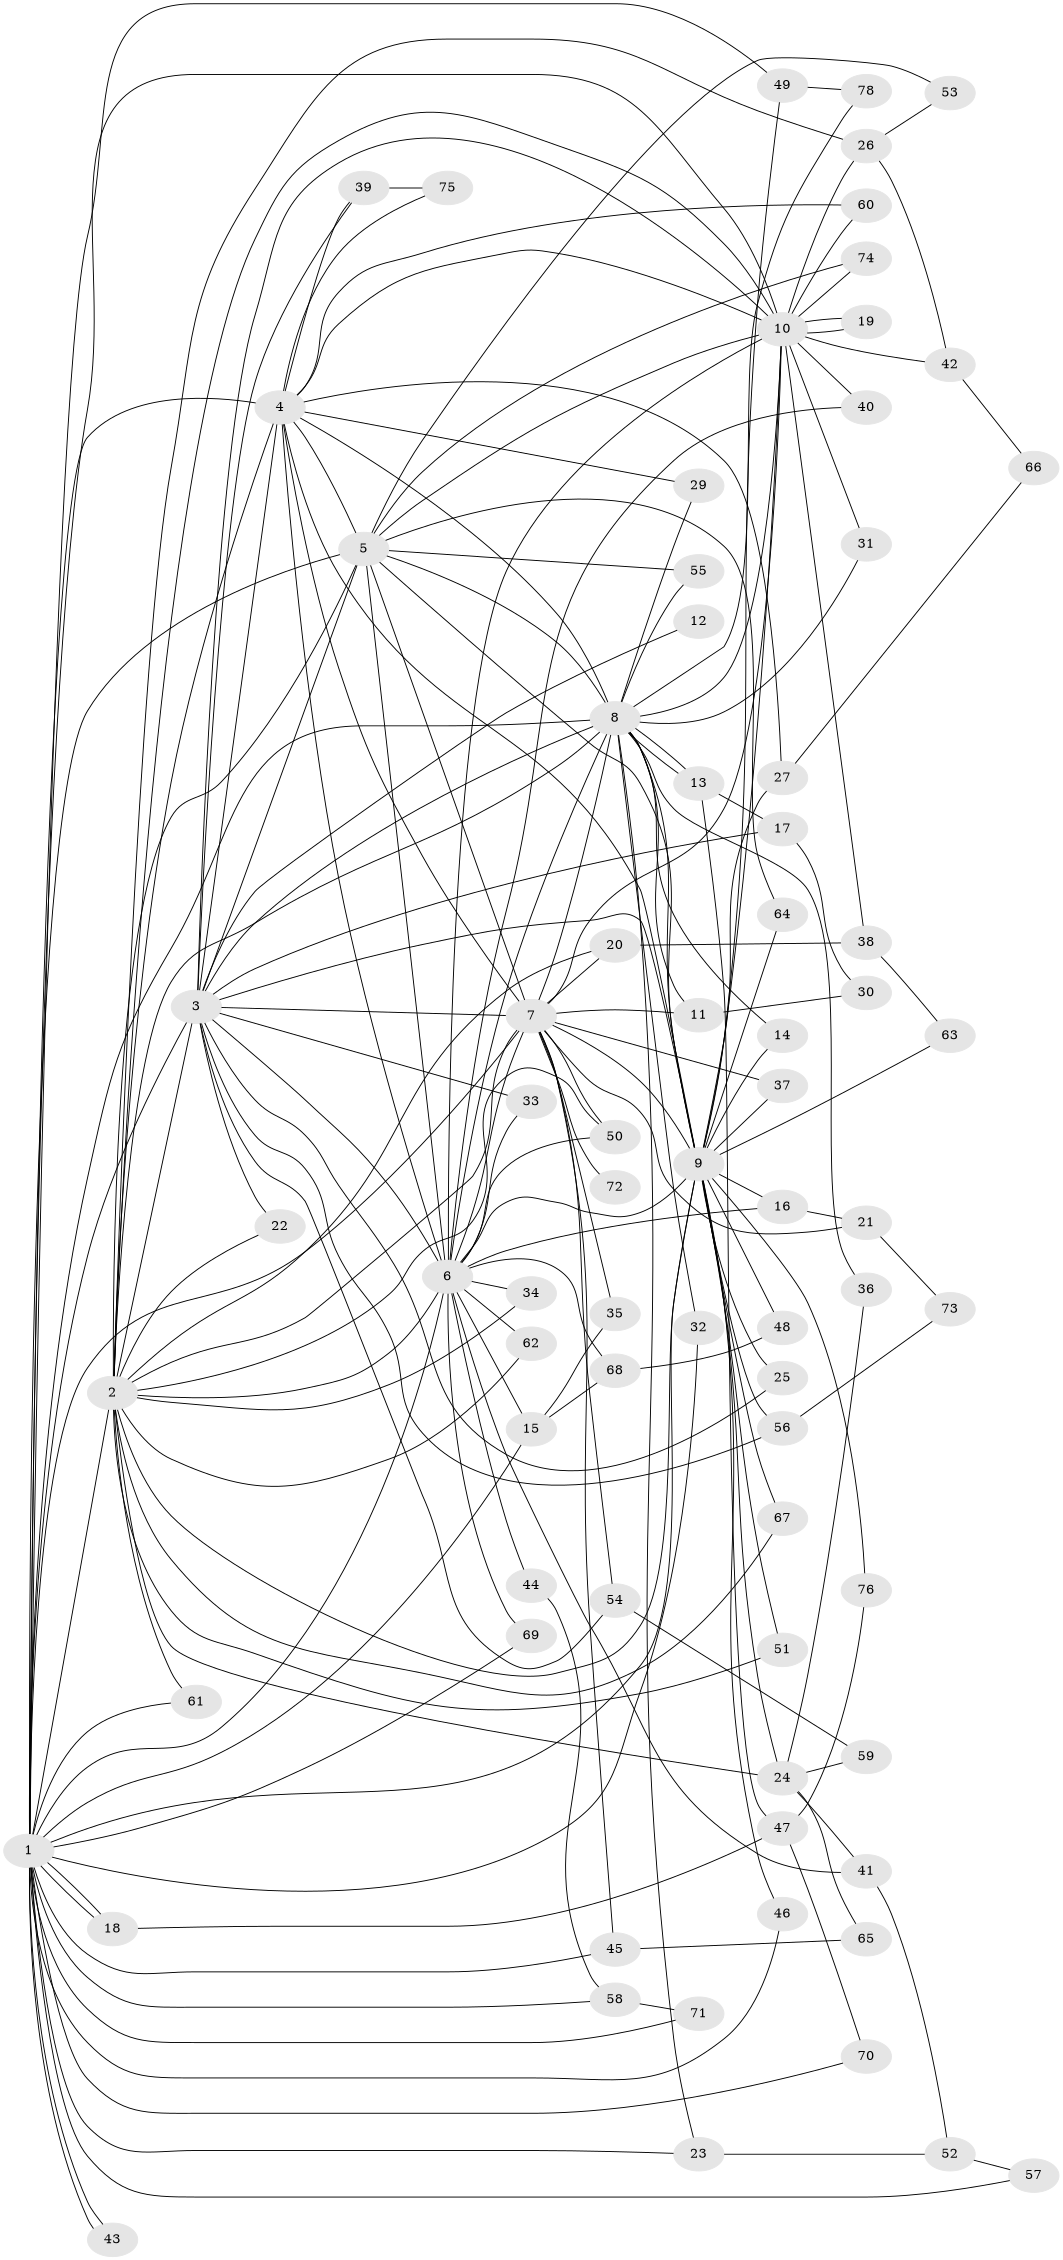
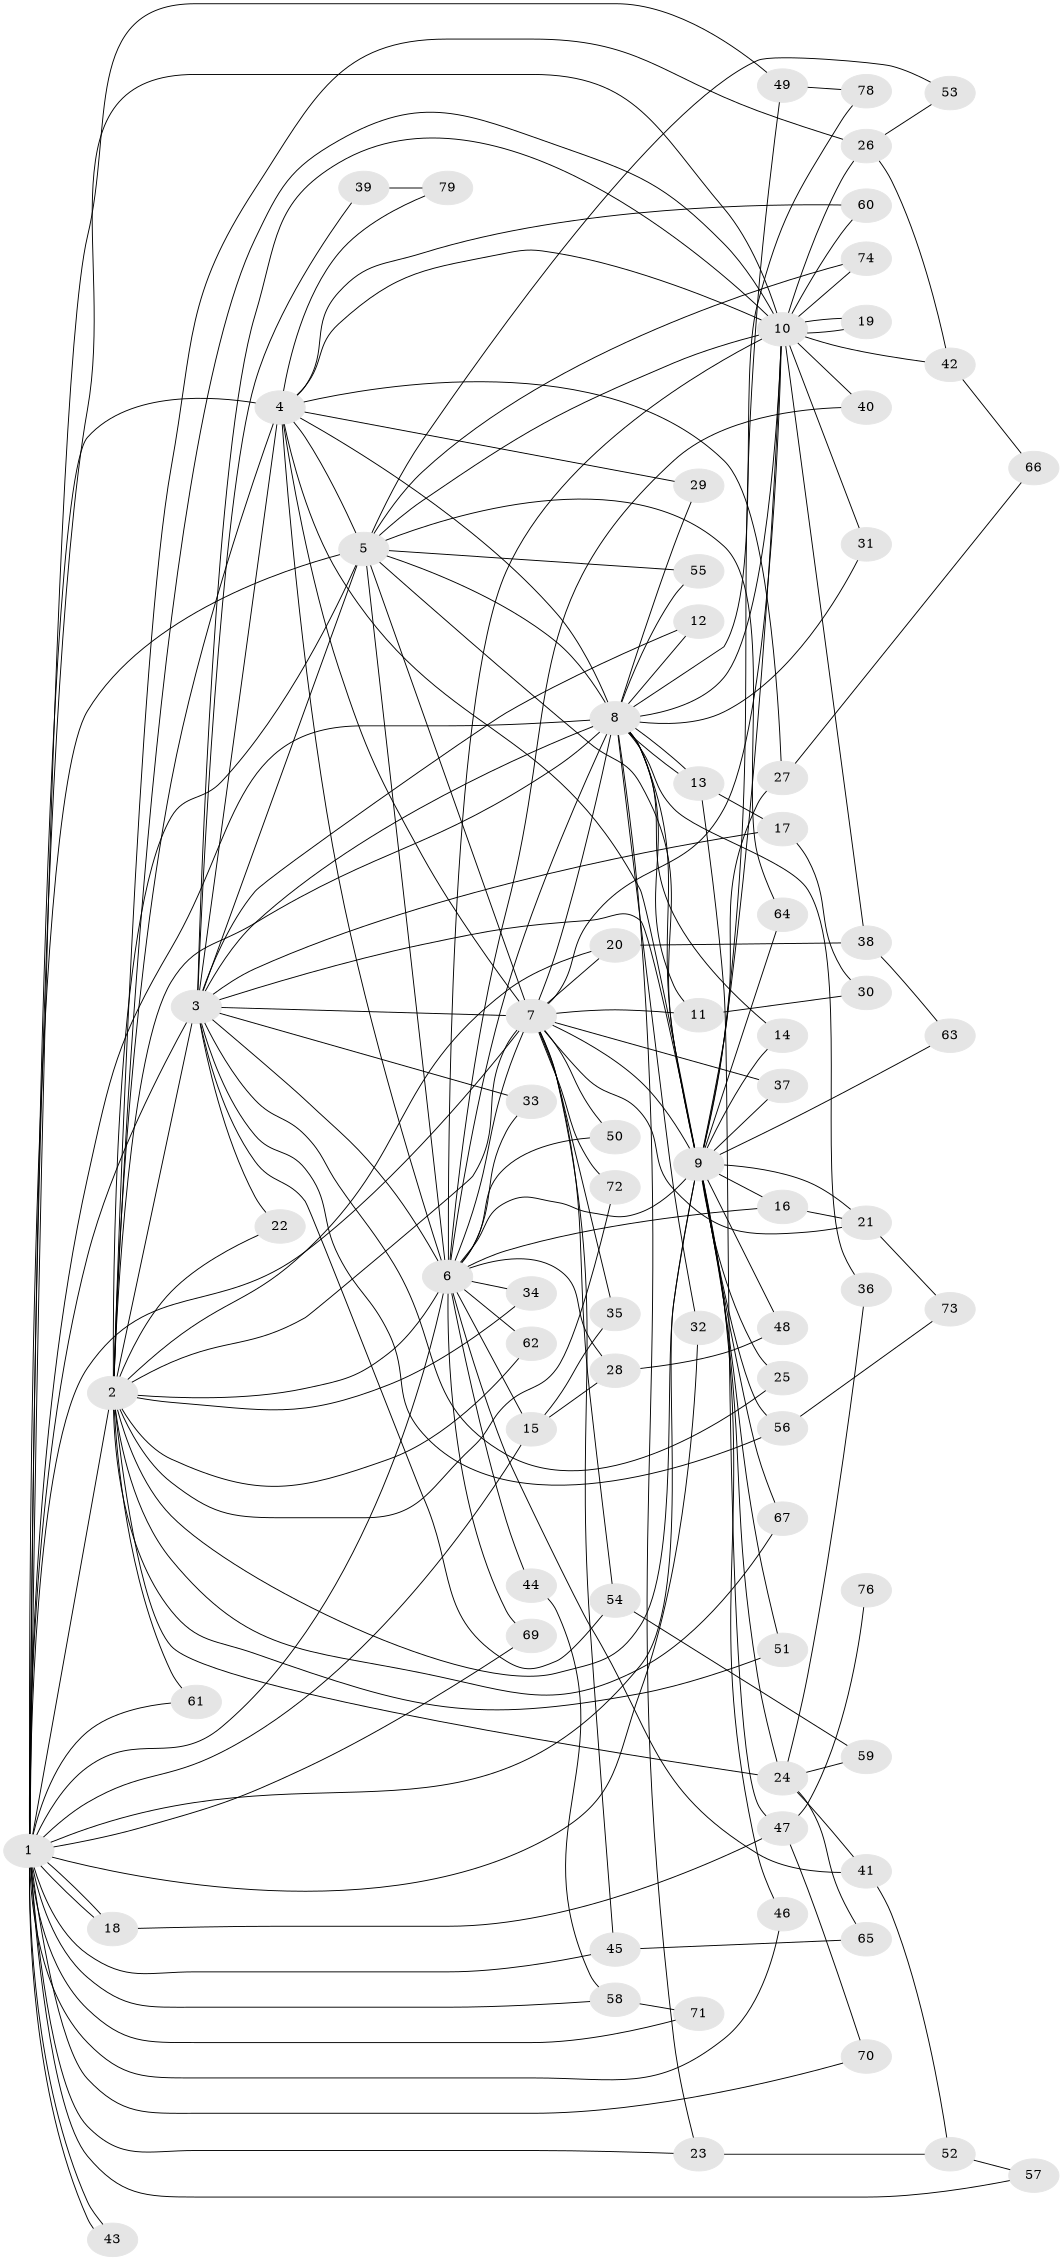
node "75": label "75" -> "79"
edge "39" -- "4": removed
edge "12" -- "8": added
edge "50" -- "2": now "72" -- "2"
edge "9" -- "76": now "9" -- "21"
node "68": label "68" -> "28"
